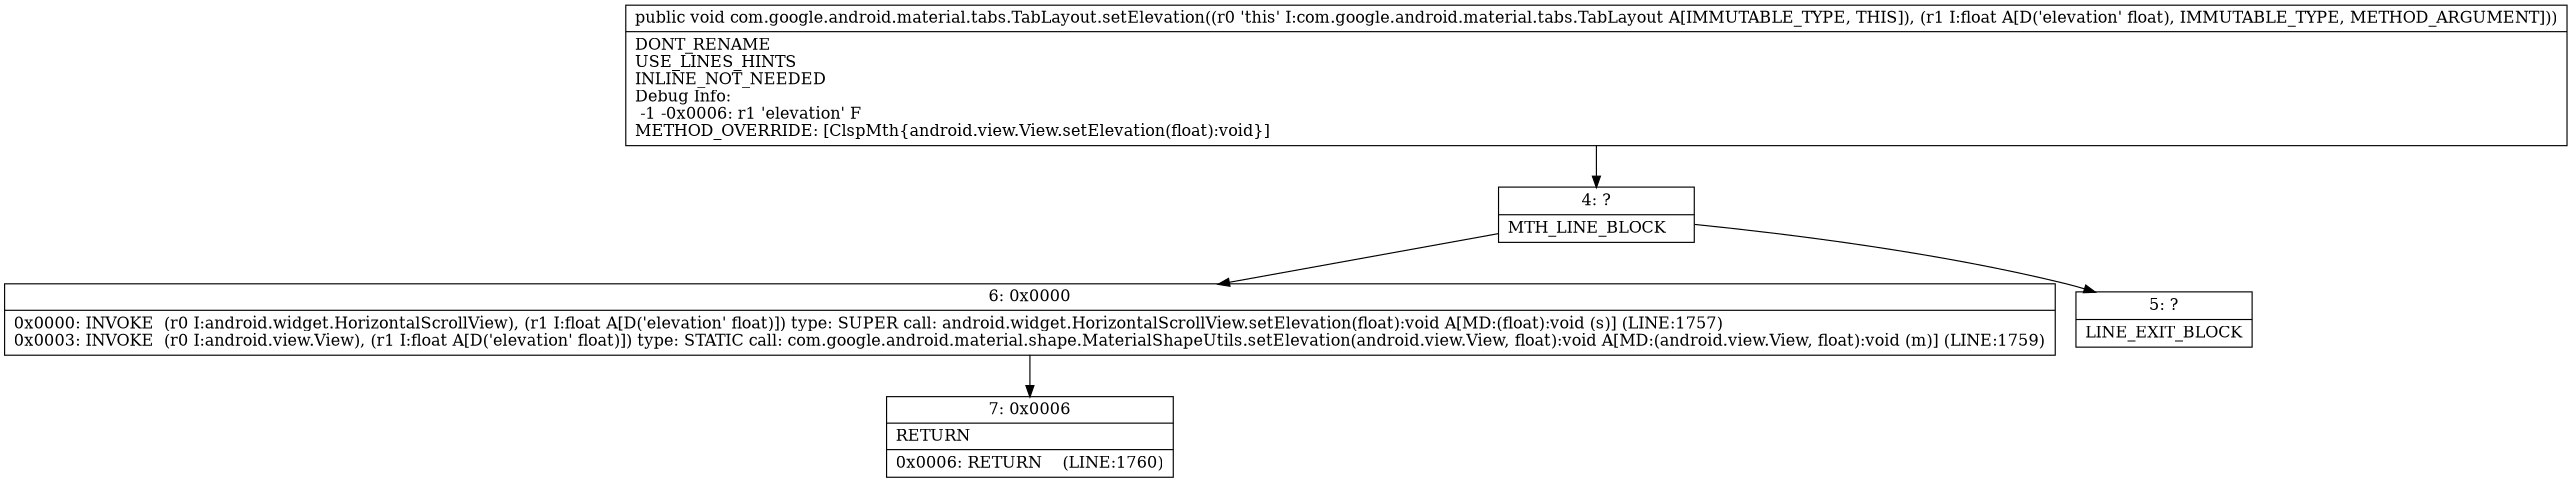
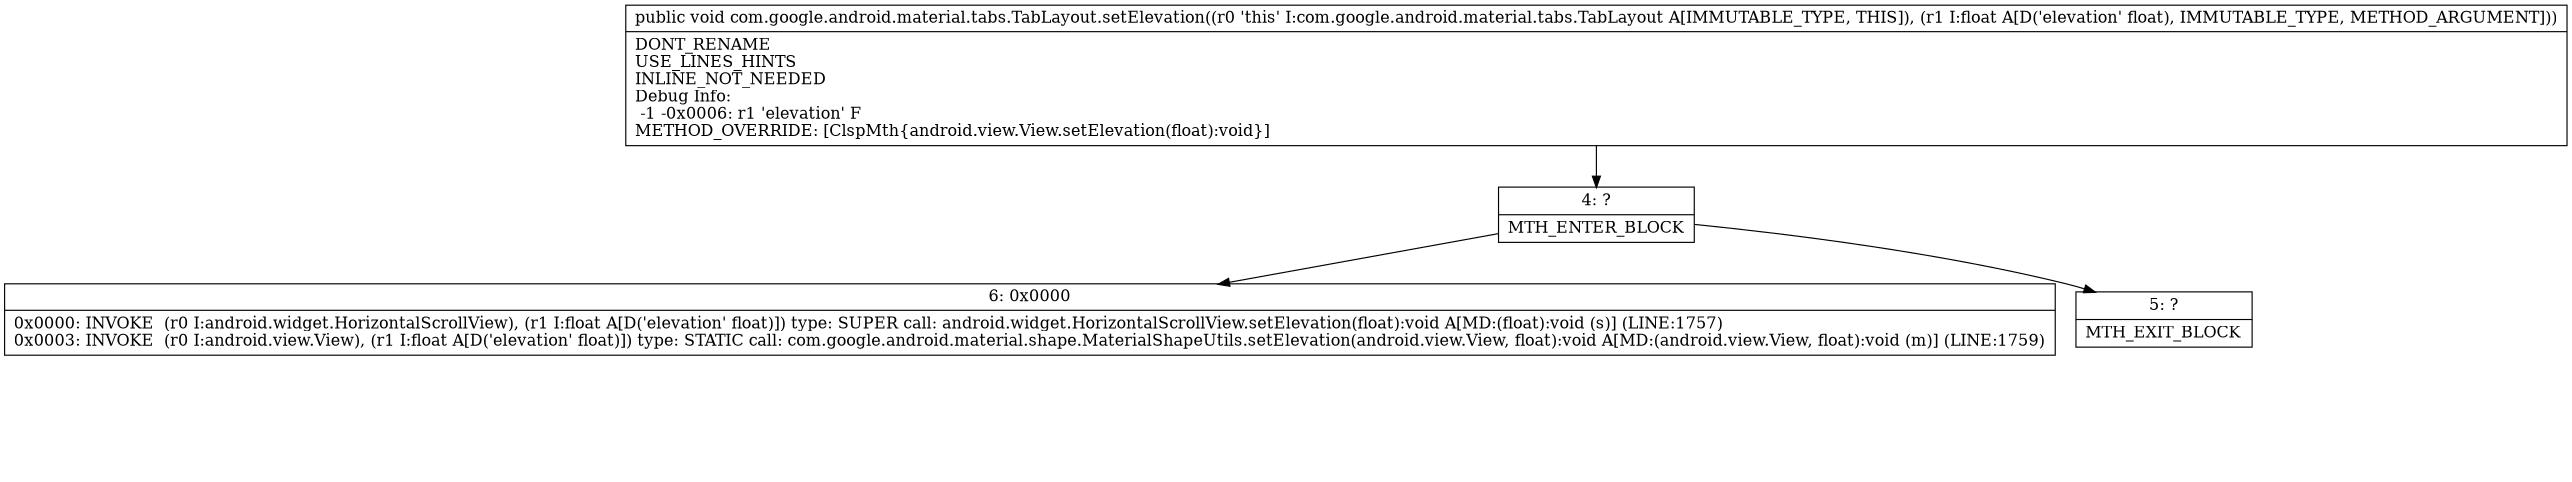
node "4: ?": text "MTH_LINE_BLOCK" -> "MTH_ENTER_BLOCK"
node "5: ?": text "LINE_EXIT_BLOCK" -> "MTH_EXIT_BLOCK"
node "7: 0x0006": removed
